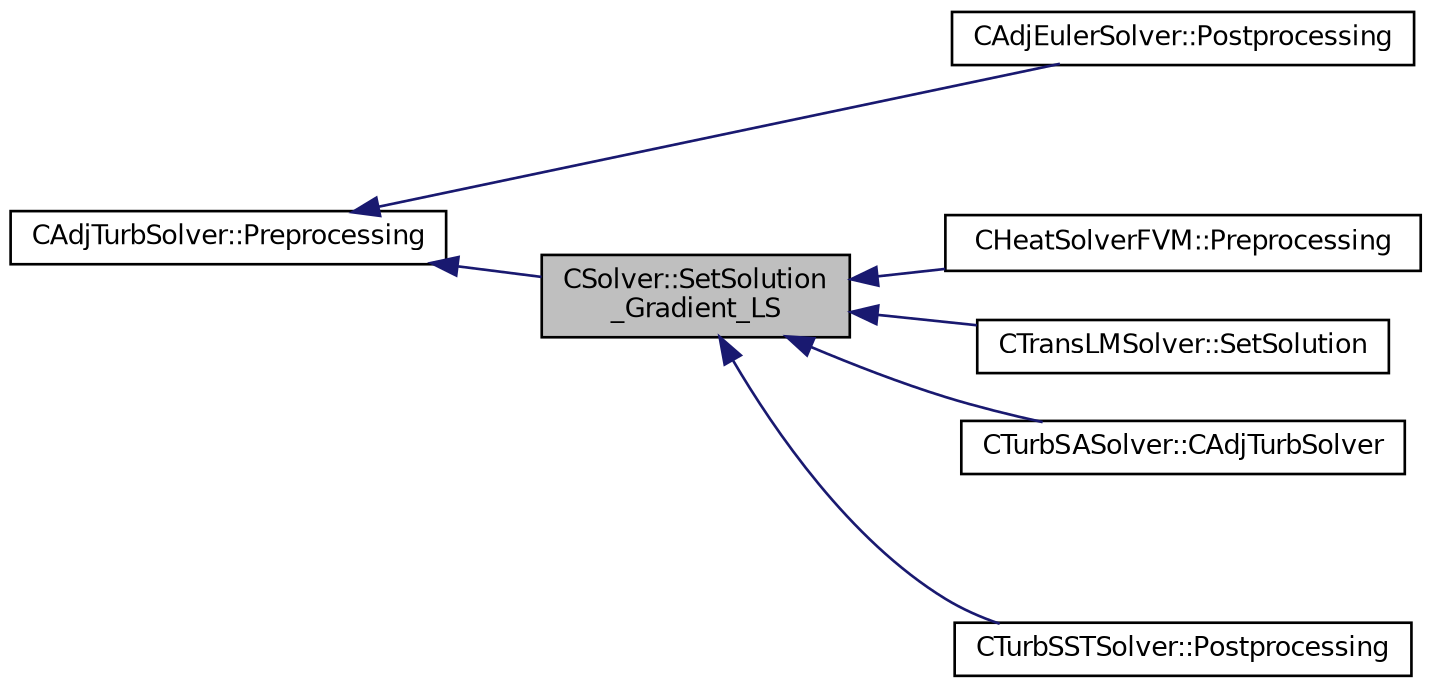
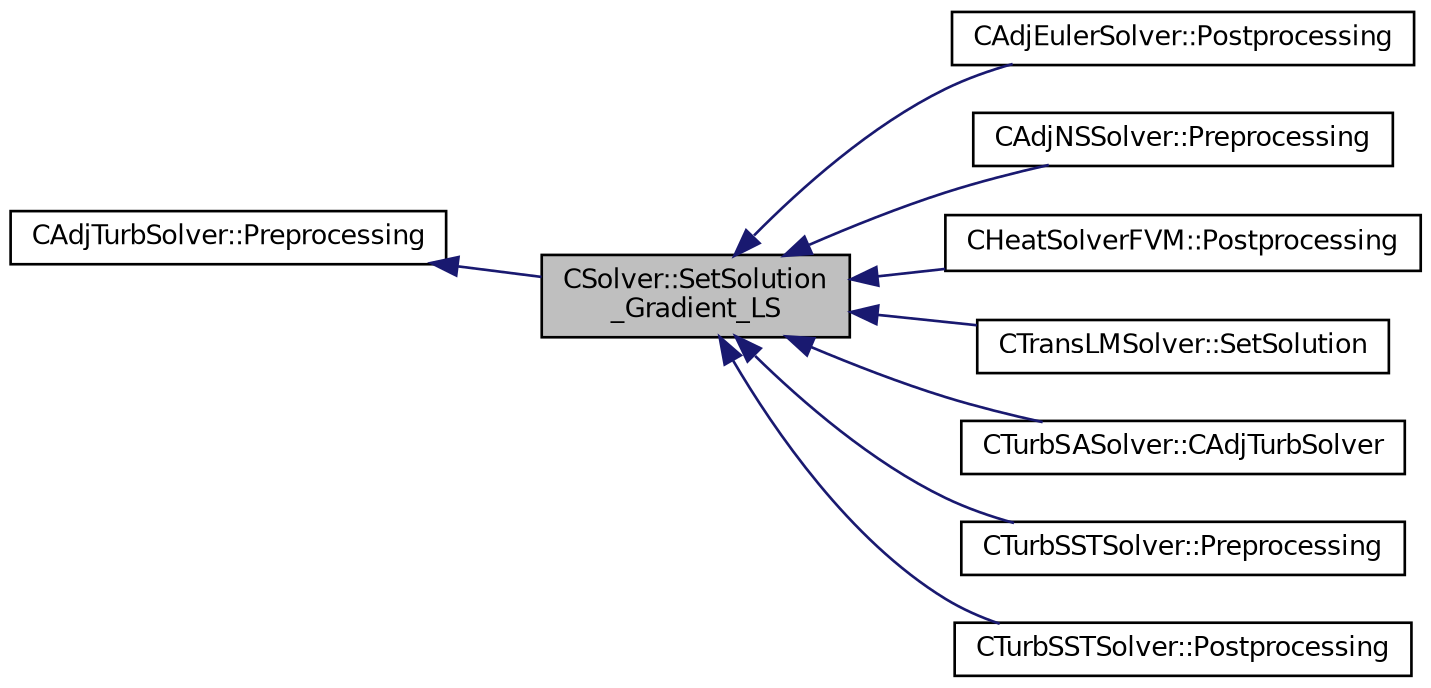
edge "CAdjEulerSolver::Postprocessing" -> "CAdjTurbSolver::Preprocessing": now "CAdjEulerSolver::Postprocessing" -> "CSolver::SetSolution _Gradient_LS"
node "CAdjNSSolver::Preprocessing": added
node "CHeatSolverFVM::Preprocessing": label "CHeatSolverFVM::Preprocessing" -> "CHeatSolverFVM::Postprocessing"
node "CTurbSSTSolver::Preprocessing": added
